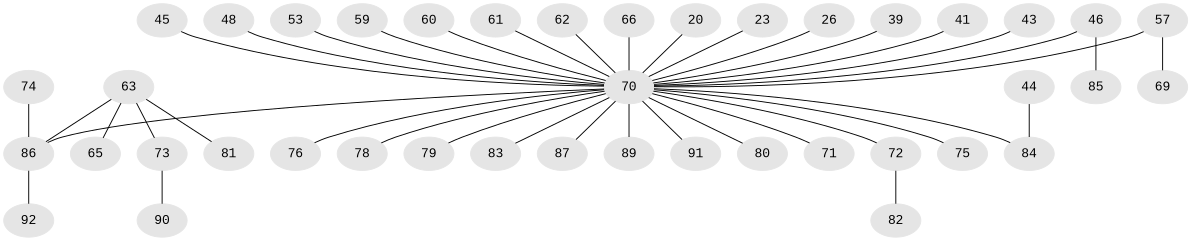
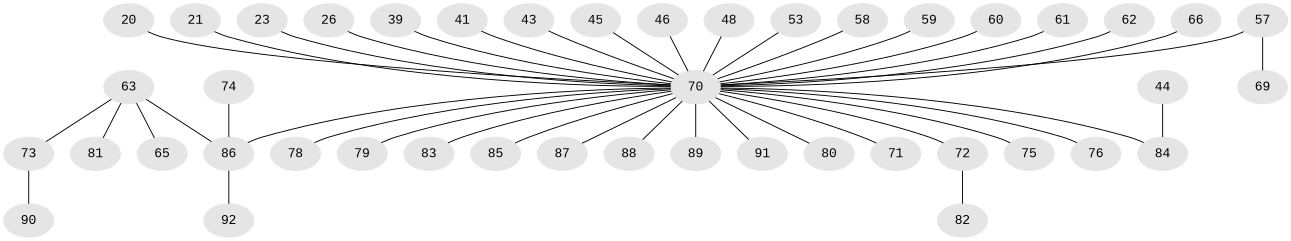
node "21": added
node "58": added
edge "46" -- "85": now "70" -- "85"
node "88": added
